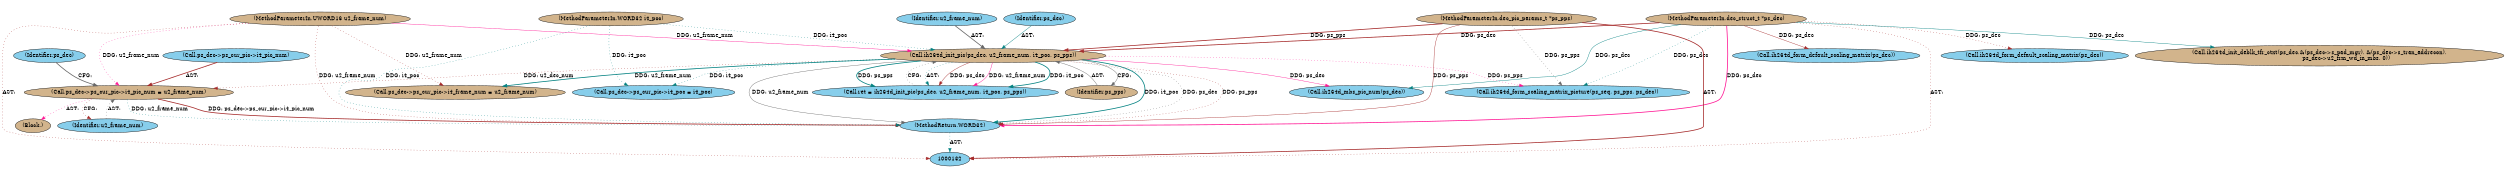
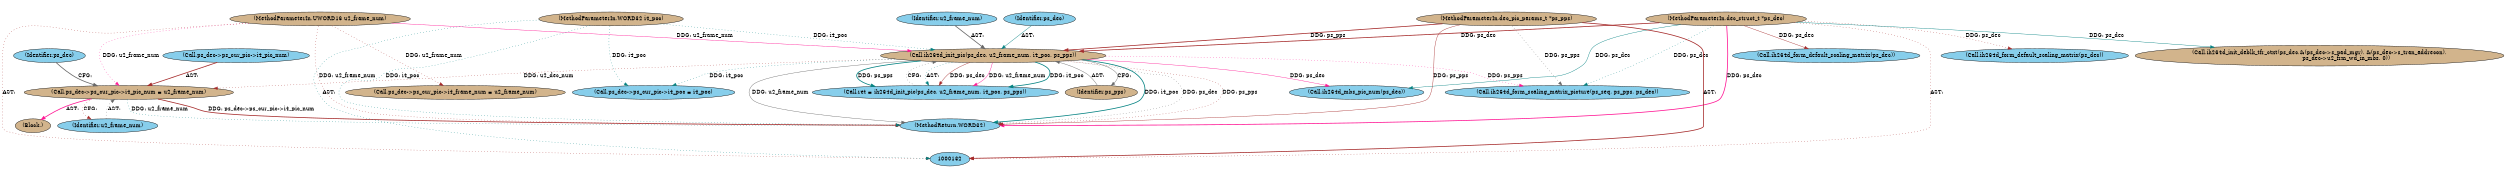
edge "(Call,ih264d_init_pic(ps_dec, u2_frame_num, i4_poc, ps_pps))" -> "(Call,ps_dec->ps_cur_pic->i4_frame_num = u2_frame_num)": removed, label "DDG: u2_frame_num"
edge "(Call,ps_dec->ps_cur_pic->i4_pic_num = u2_frame_num)" -> "(Block,)": style dotted -> bold
edge "(MethodReturn,WORD32)" -> "1000132": now "(MethodParameterIn,WORD32 i4_poc)" -> "1000132"
